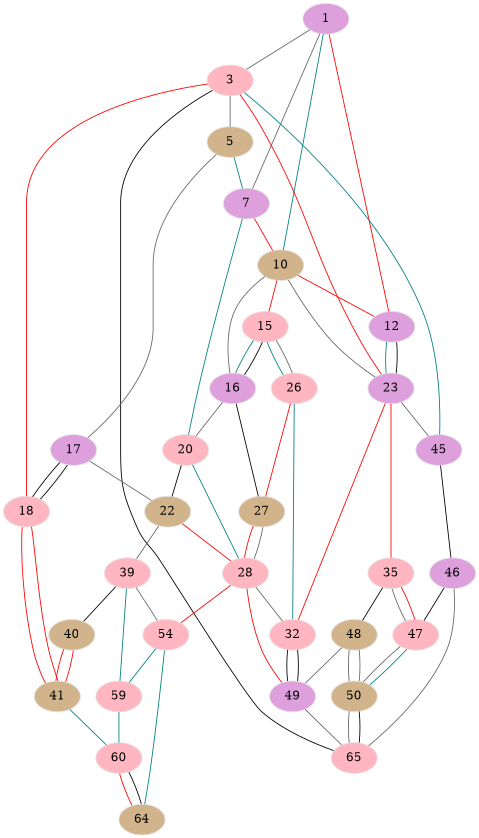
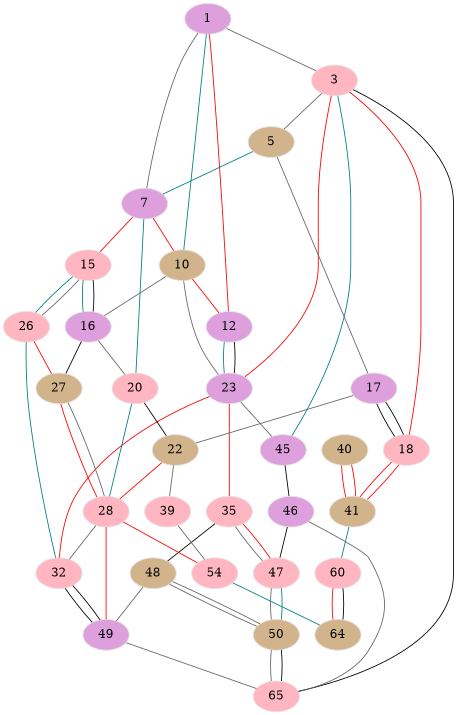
edge "10" -- "15": now "7" -- "15"
edge "39" -- "40": removed
node "59": removed
